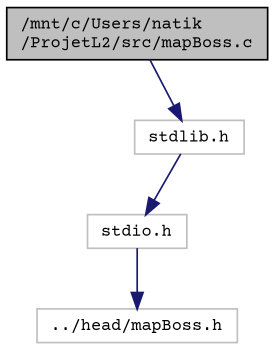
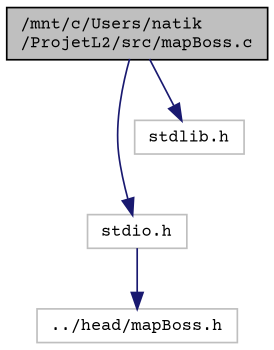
edge "stdlib.h" -> "stdio.h": now "/mnt/c/Users/natik /ProjetL2/src/mapBoss.c" -> "stdio.h"
